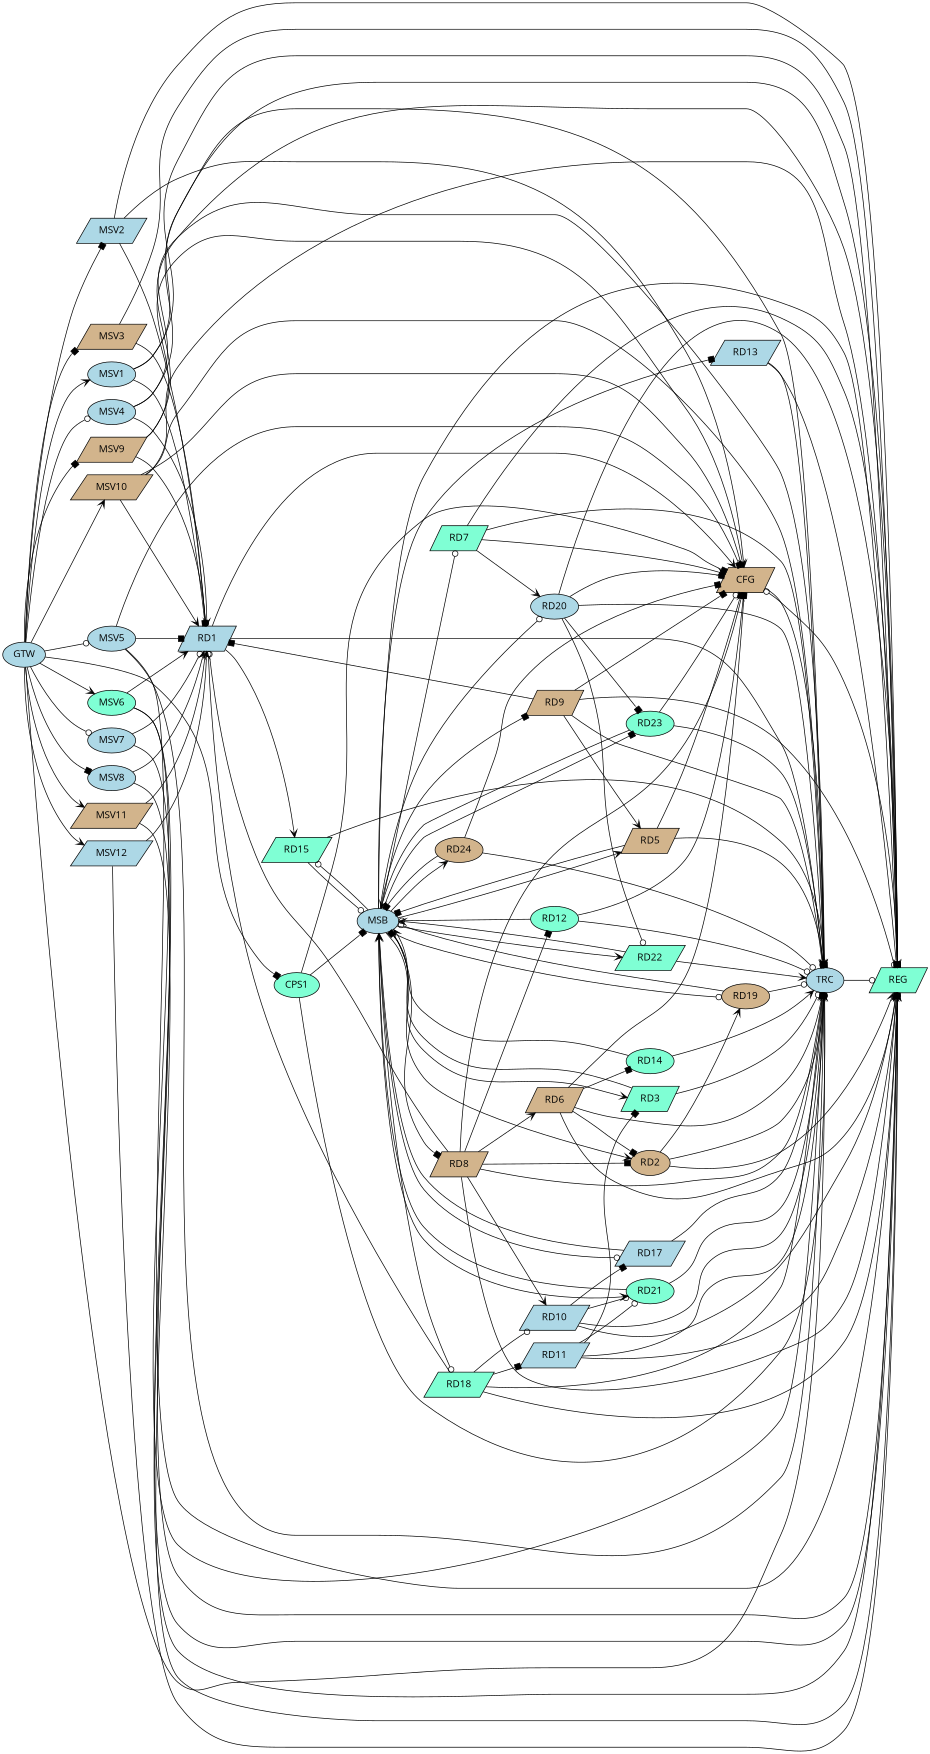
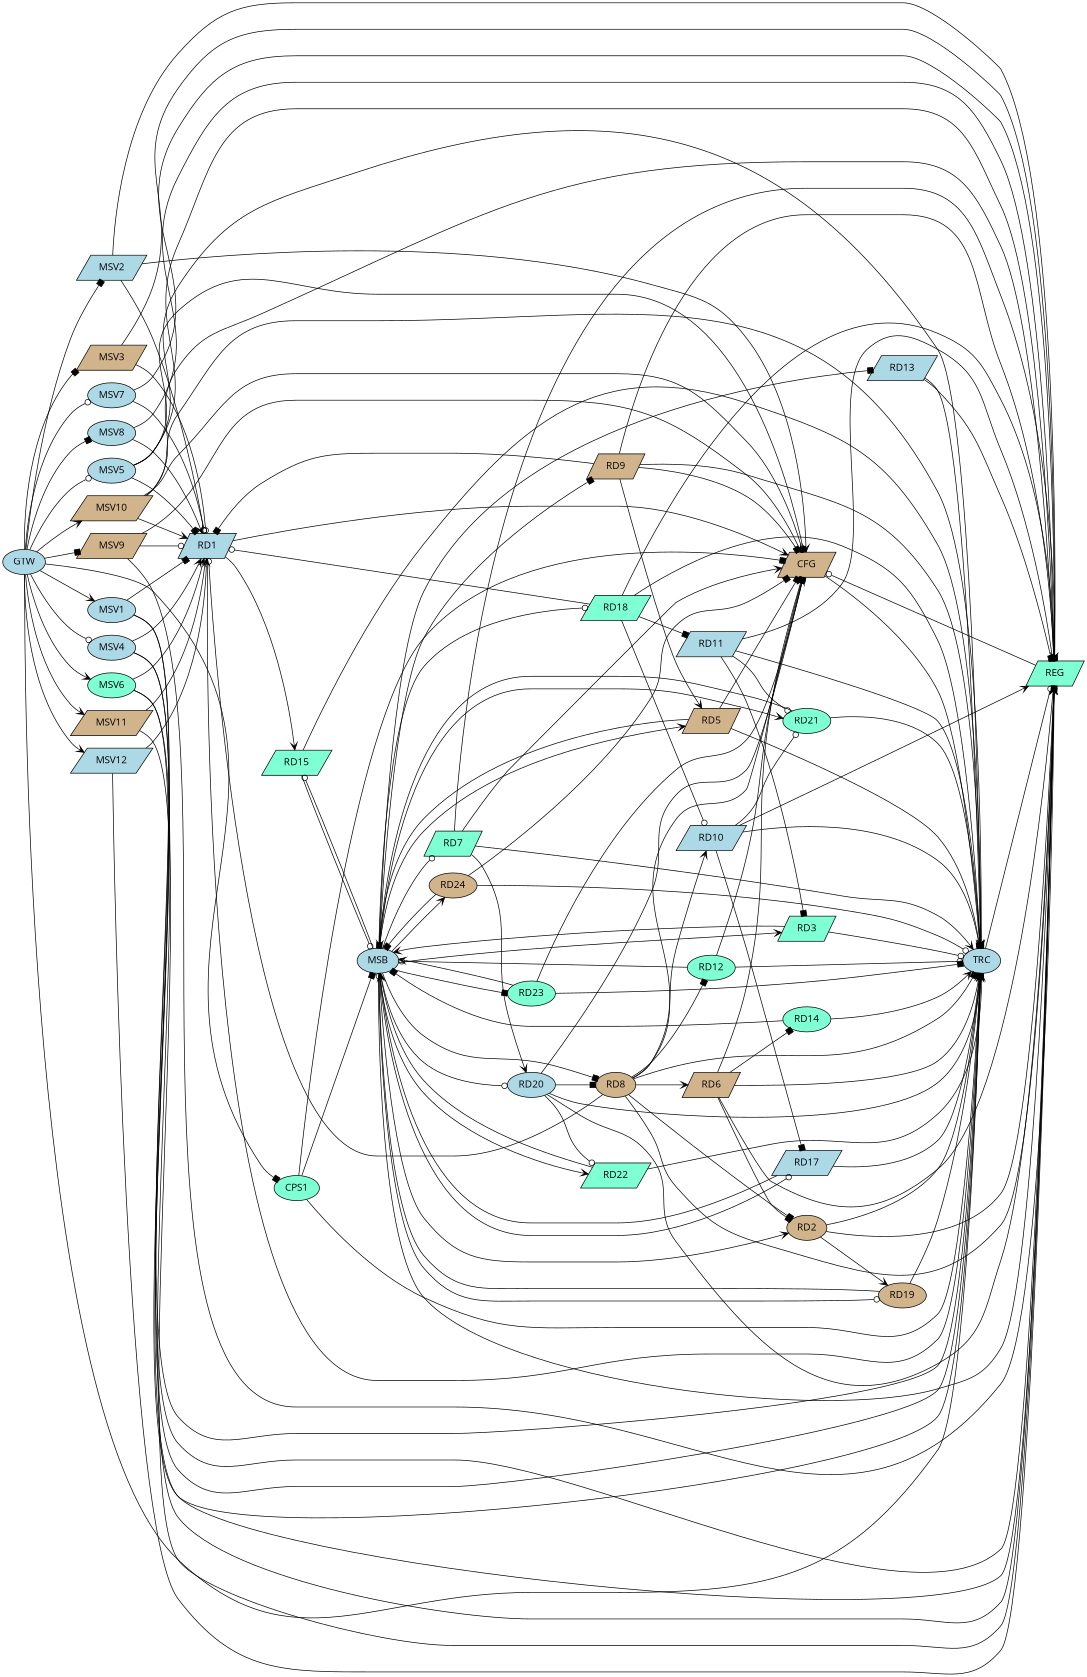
edge "RD20" -> "RD23": now "RD20" -> "RD8"
node "RD8": shape parallelogram -> ellipse
